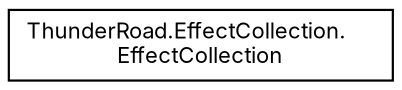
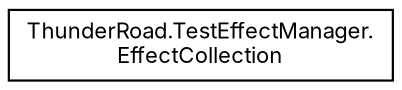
node "ThunderRoad.EffectCollection. EffectCollection": label "ThunderRoad.EffectCollection. EffectCollection" -> "ThunderRoad.TestEffectManager. EffectCollection"
